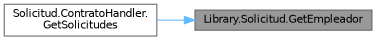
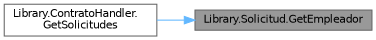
node "Solicitud.ContratoHandler. GetSolicitudes": label "Solicitud.ContratoHandler. GetSolicitudes" -> "Library.ContratoHandler. GetSolicitudes"
